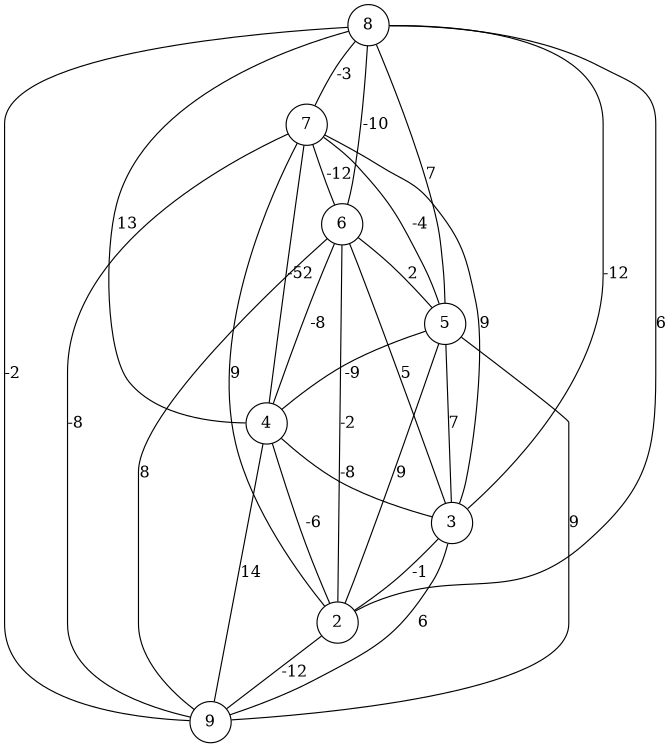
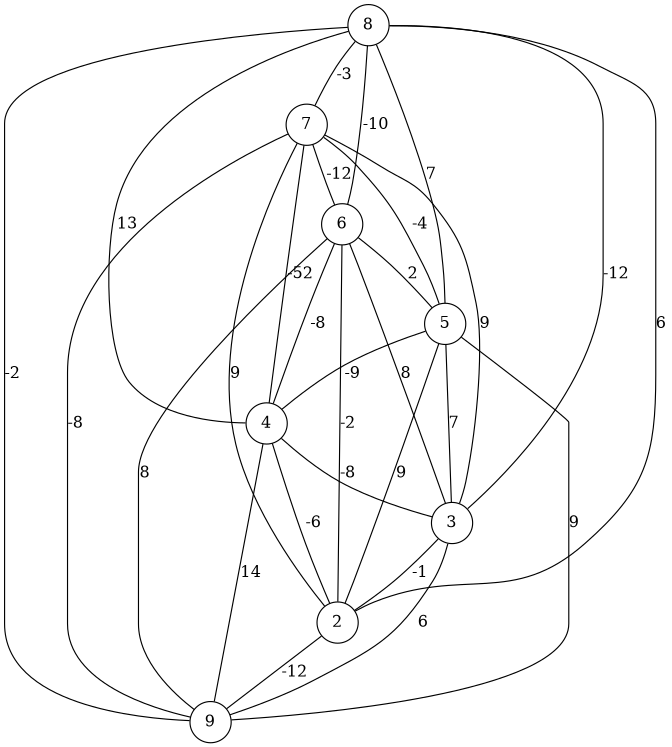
edge "6" -- "3": label "5" -> "8"
